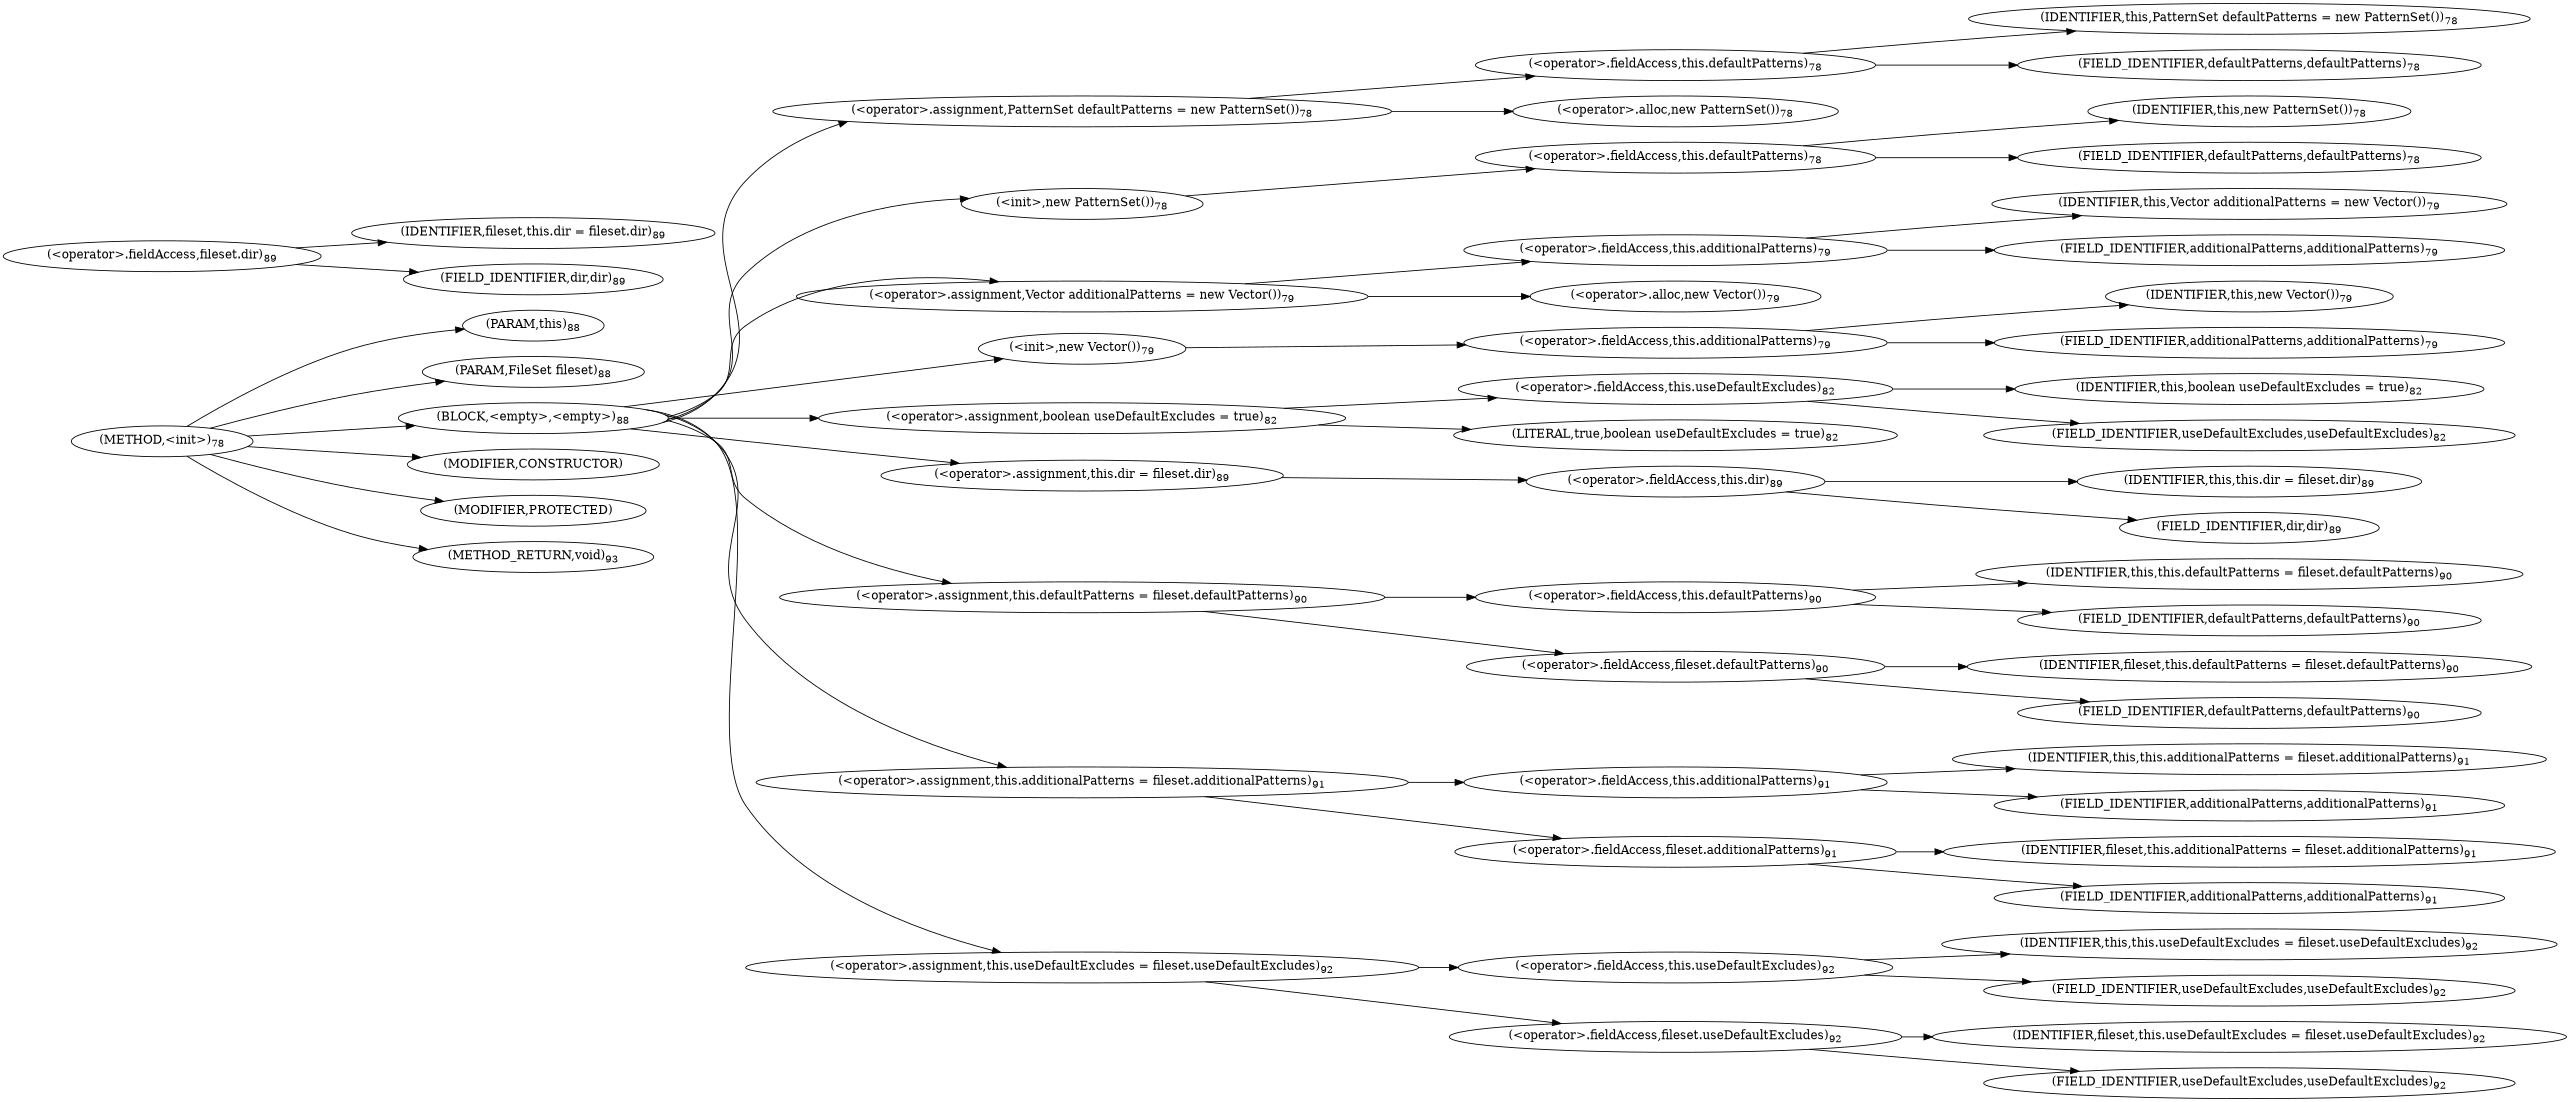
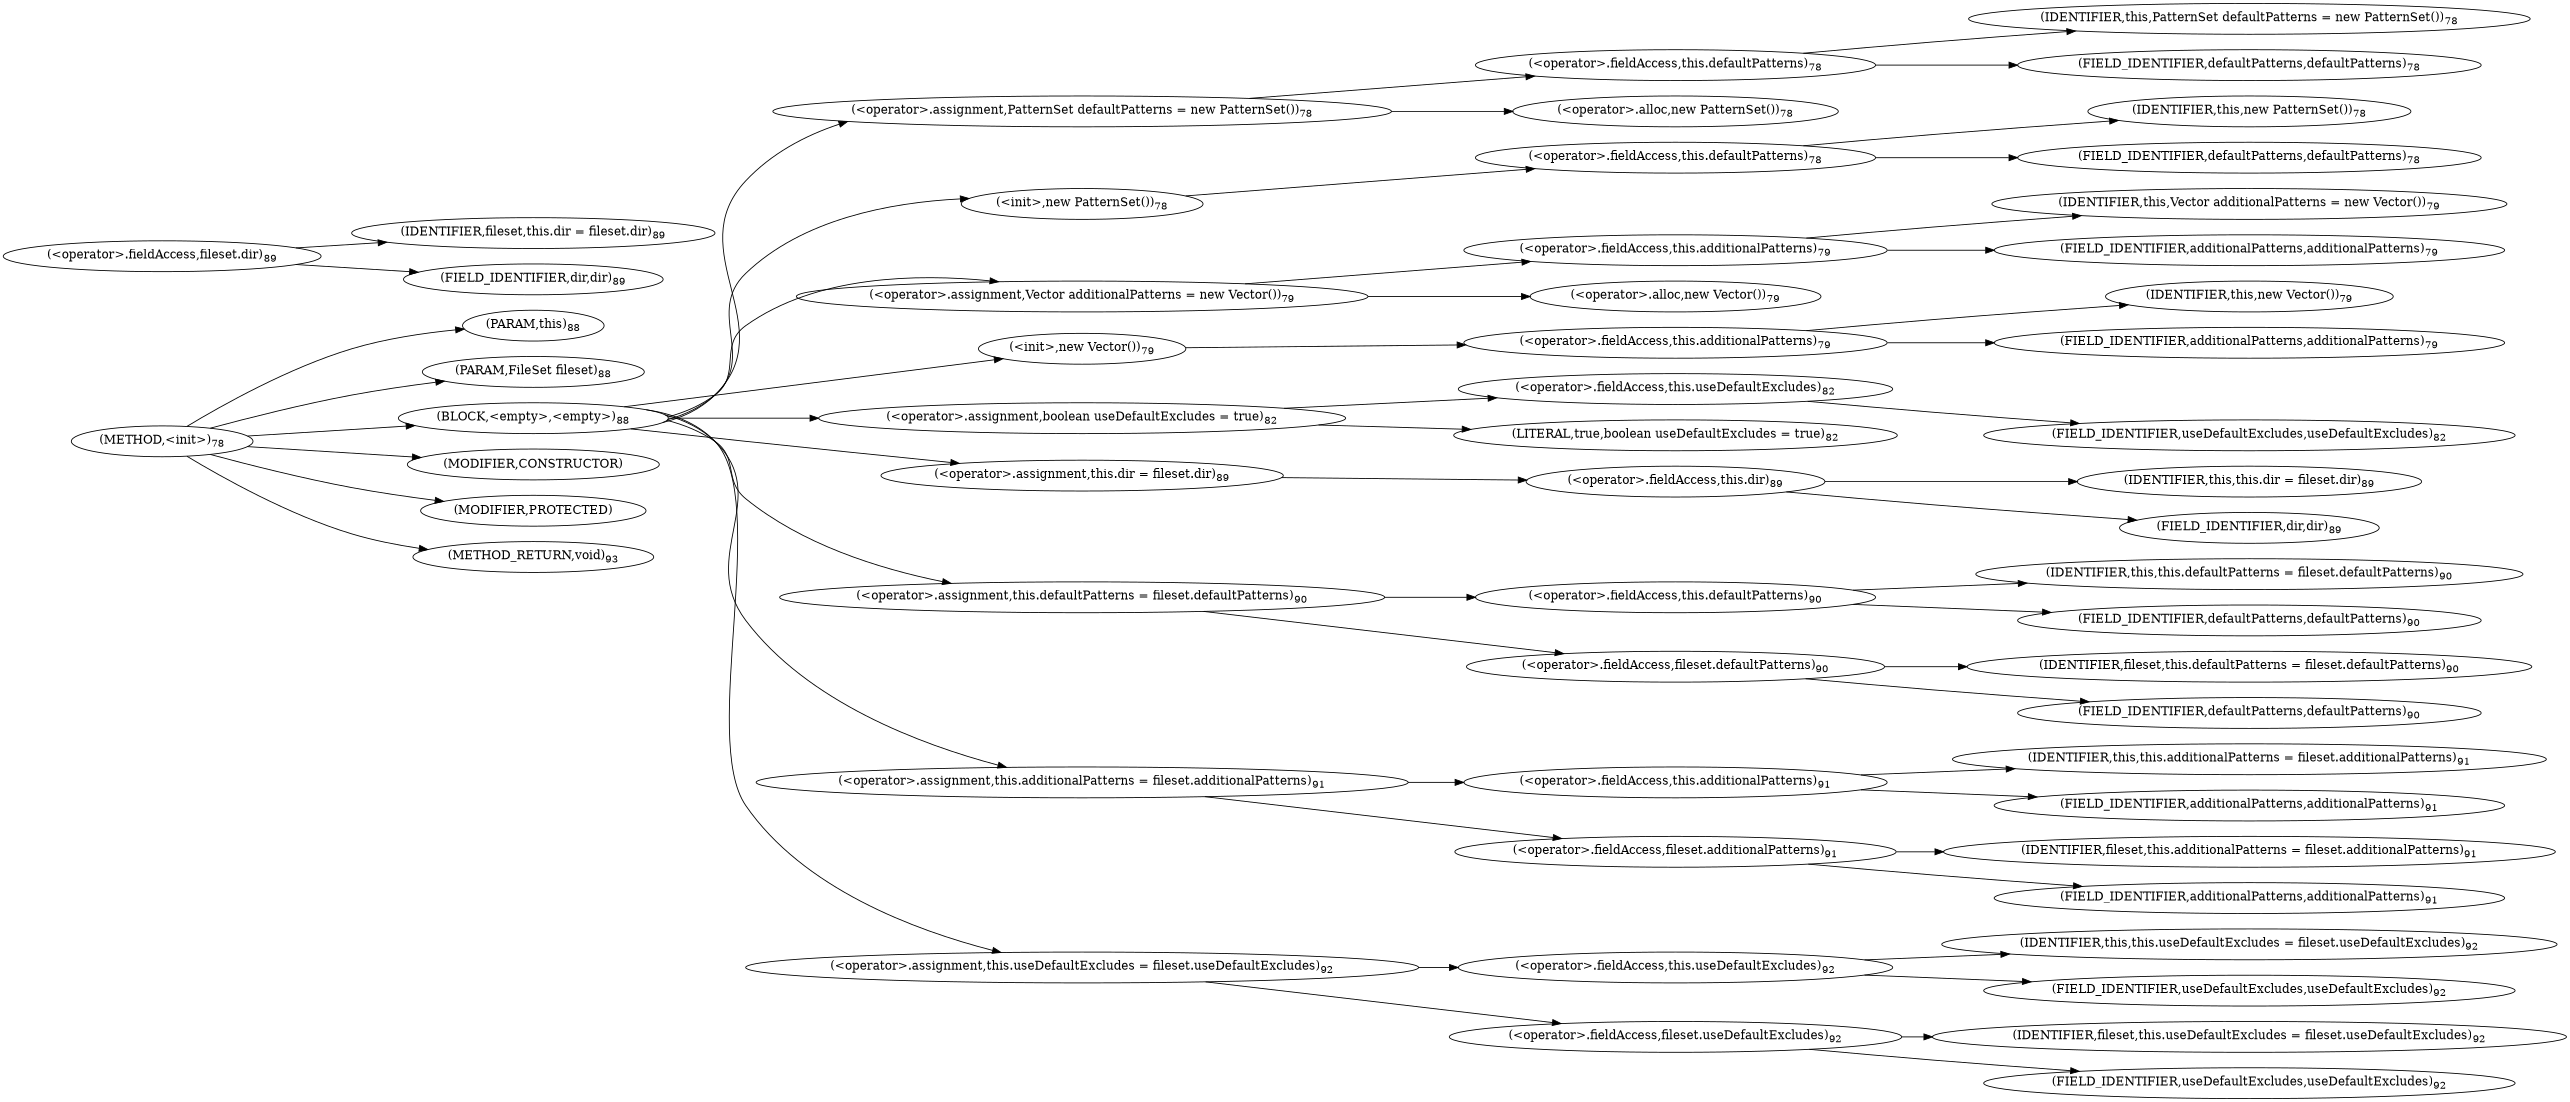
node "(IDENTIFIER,this,boolean useDefaultExcludes = true)": removed
